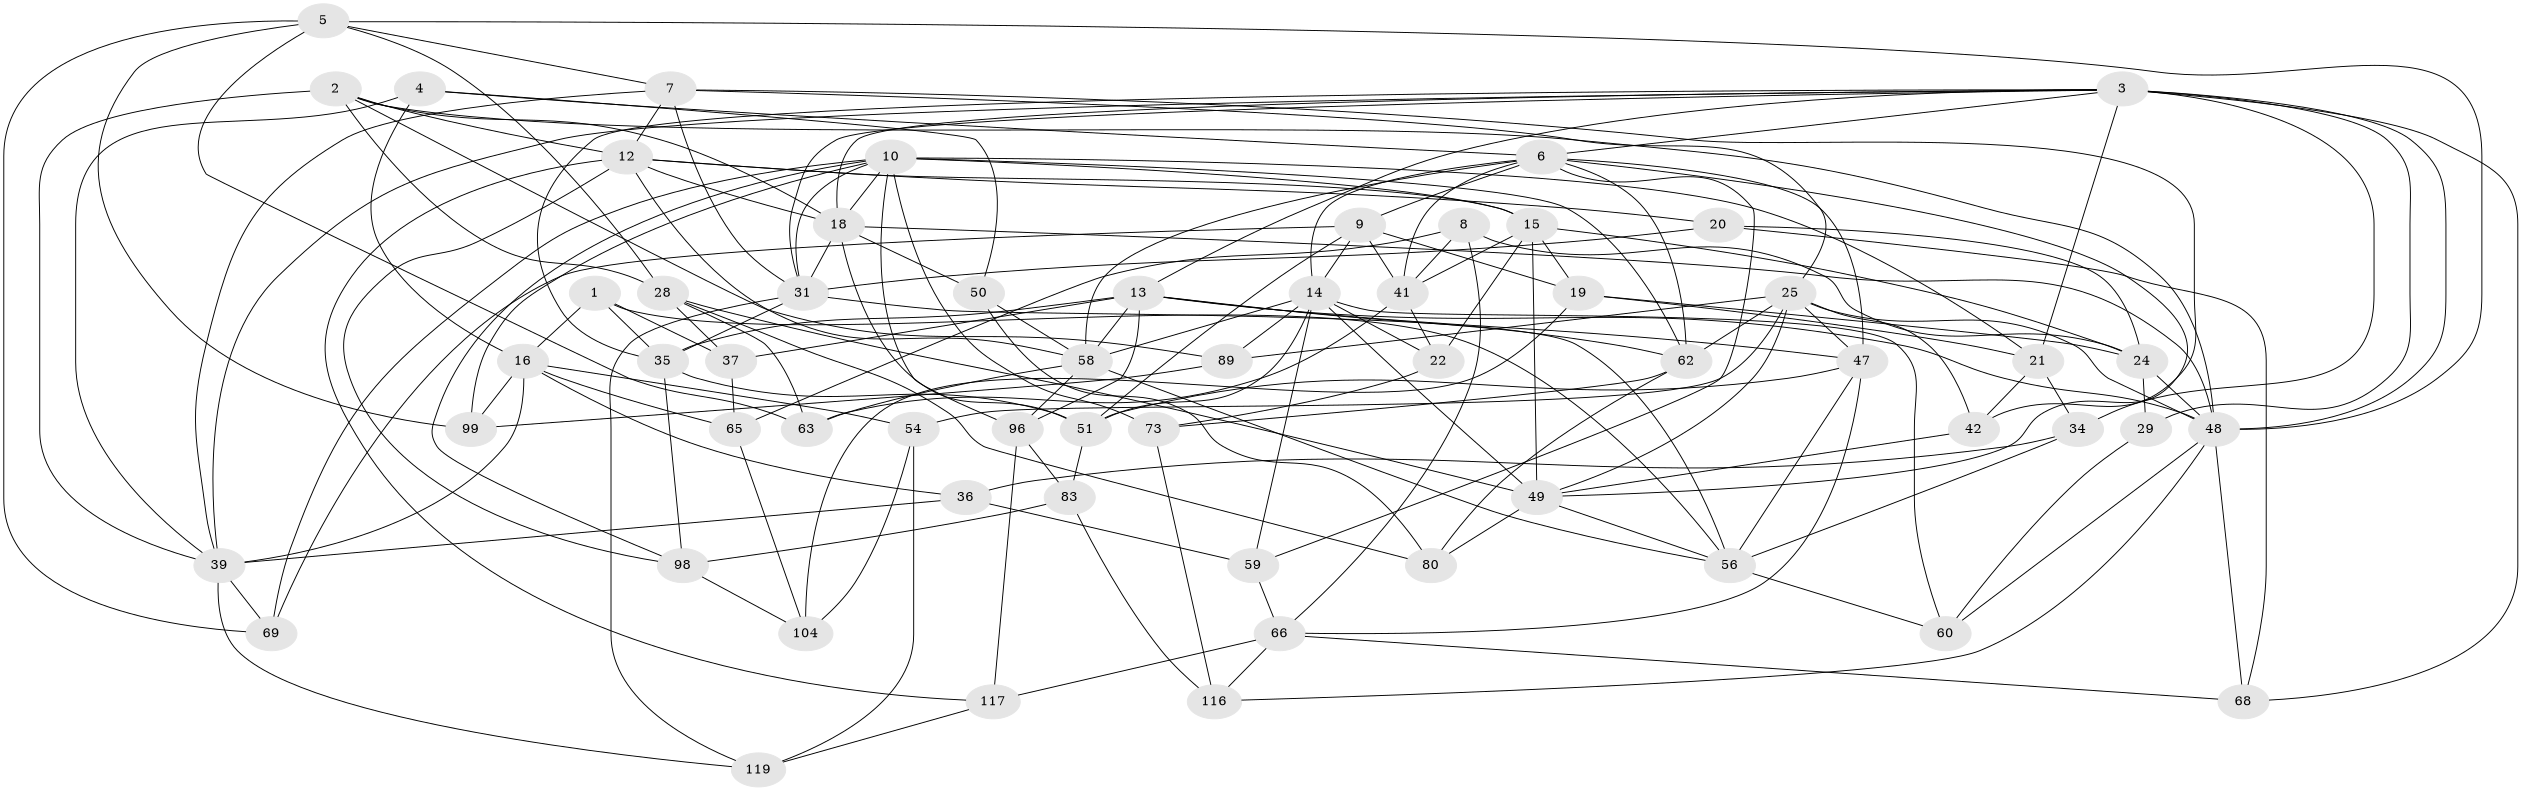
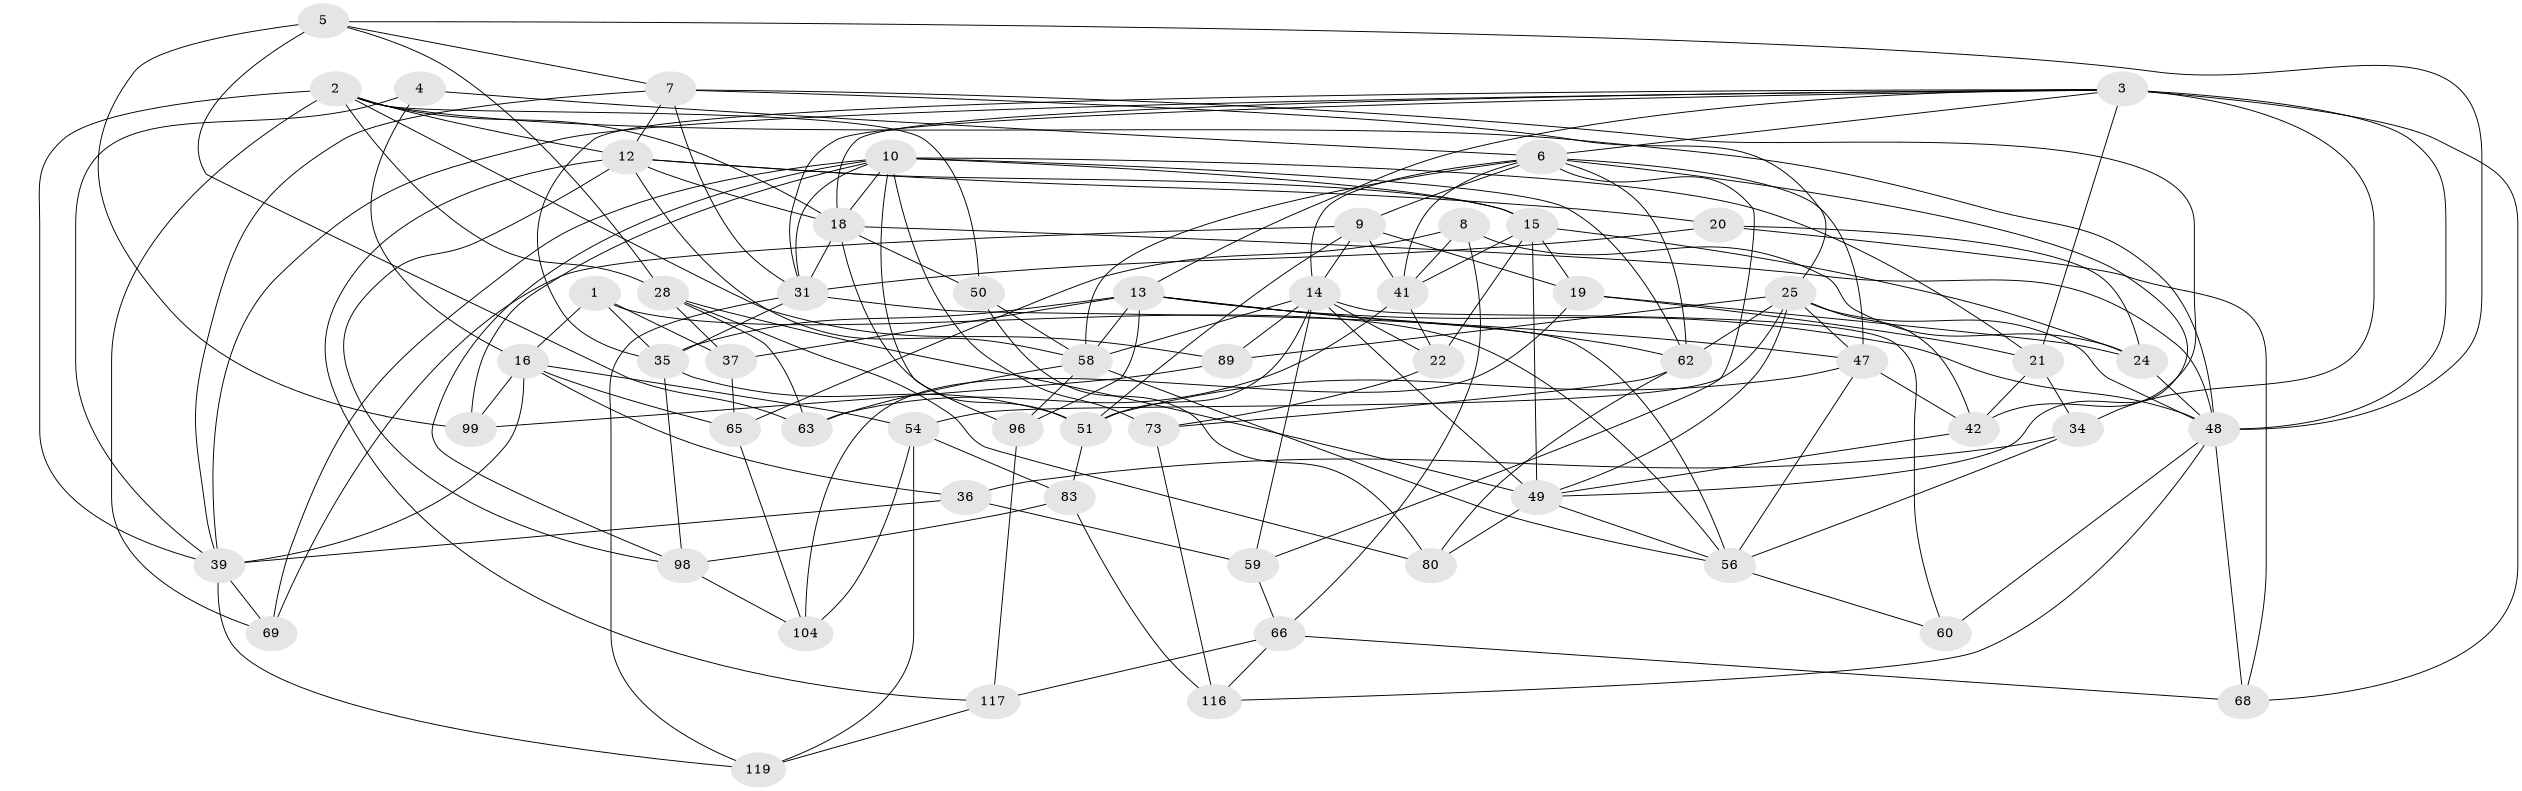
edge "4" -- "50": now "2" -- "50"
edge "5" -- "69": now "2" -- "69"
node "29": removed
edge "96" -- "83": now "54" -- "83"
edge "47" -- "66": now "47" -- "42"
